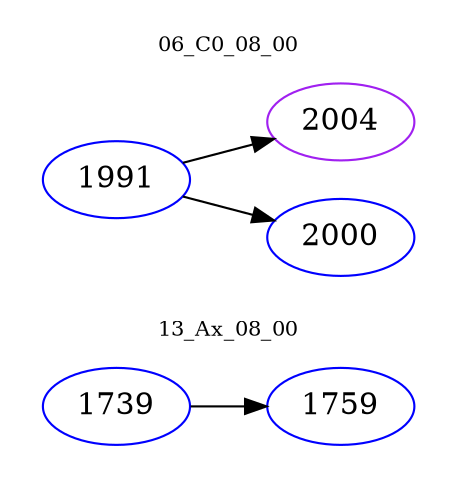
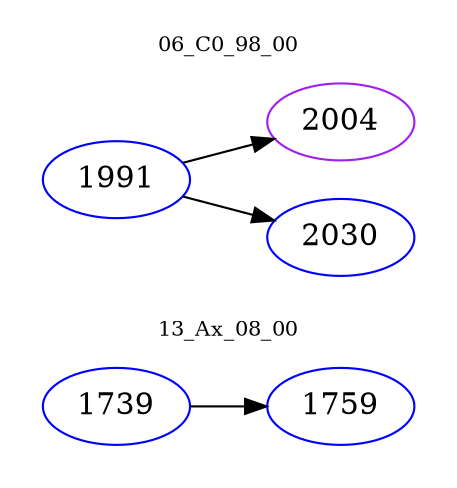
cluster "06_C0_08_00": label "06_C0_08_00" -> "06_C0_98_00"
node "2000": label "2000" -> "2030"
